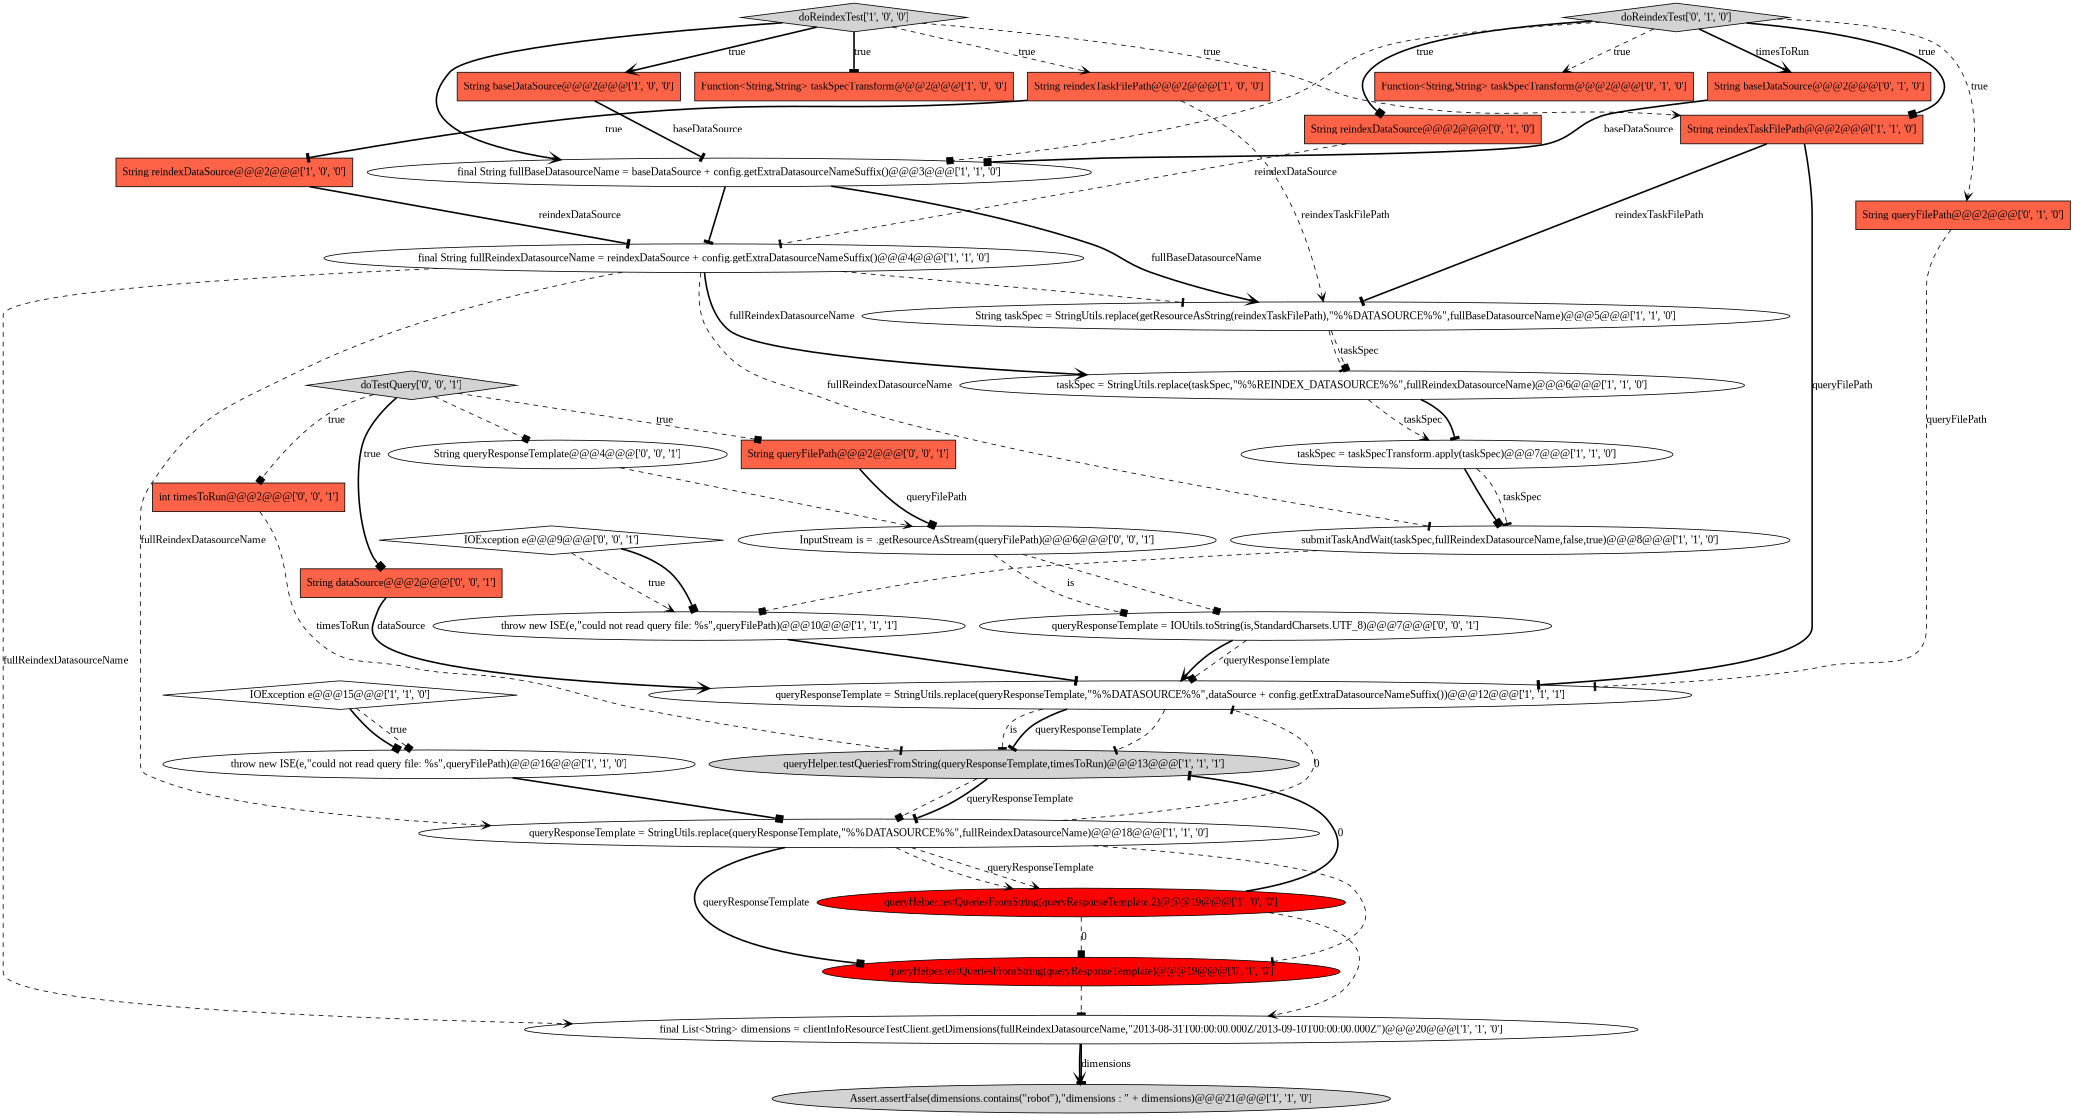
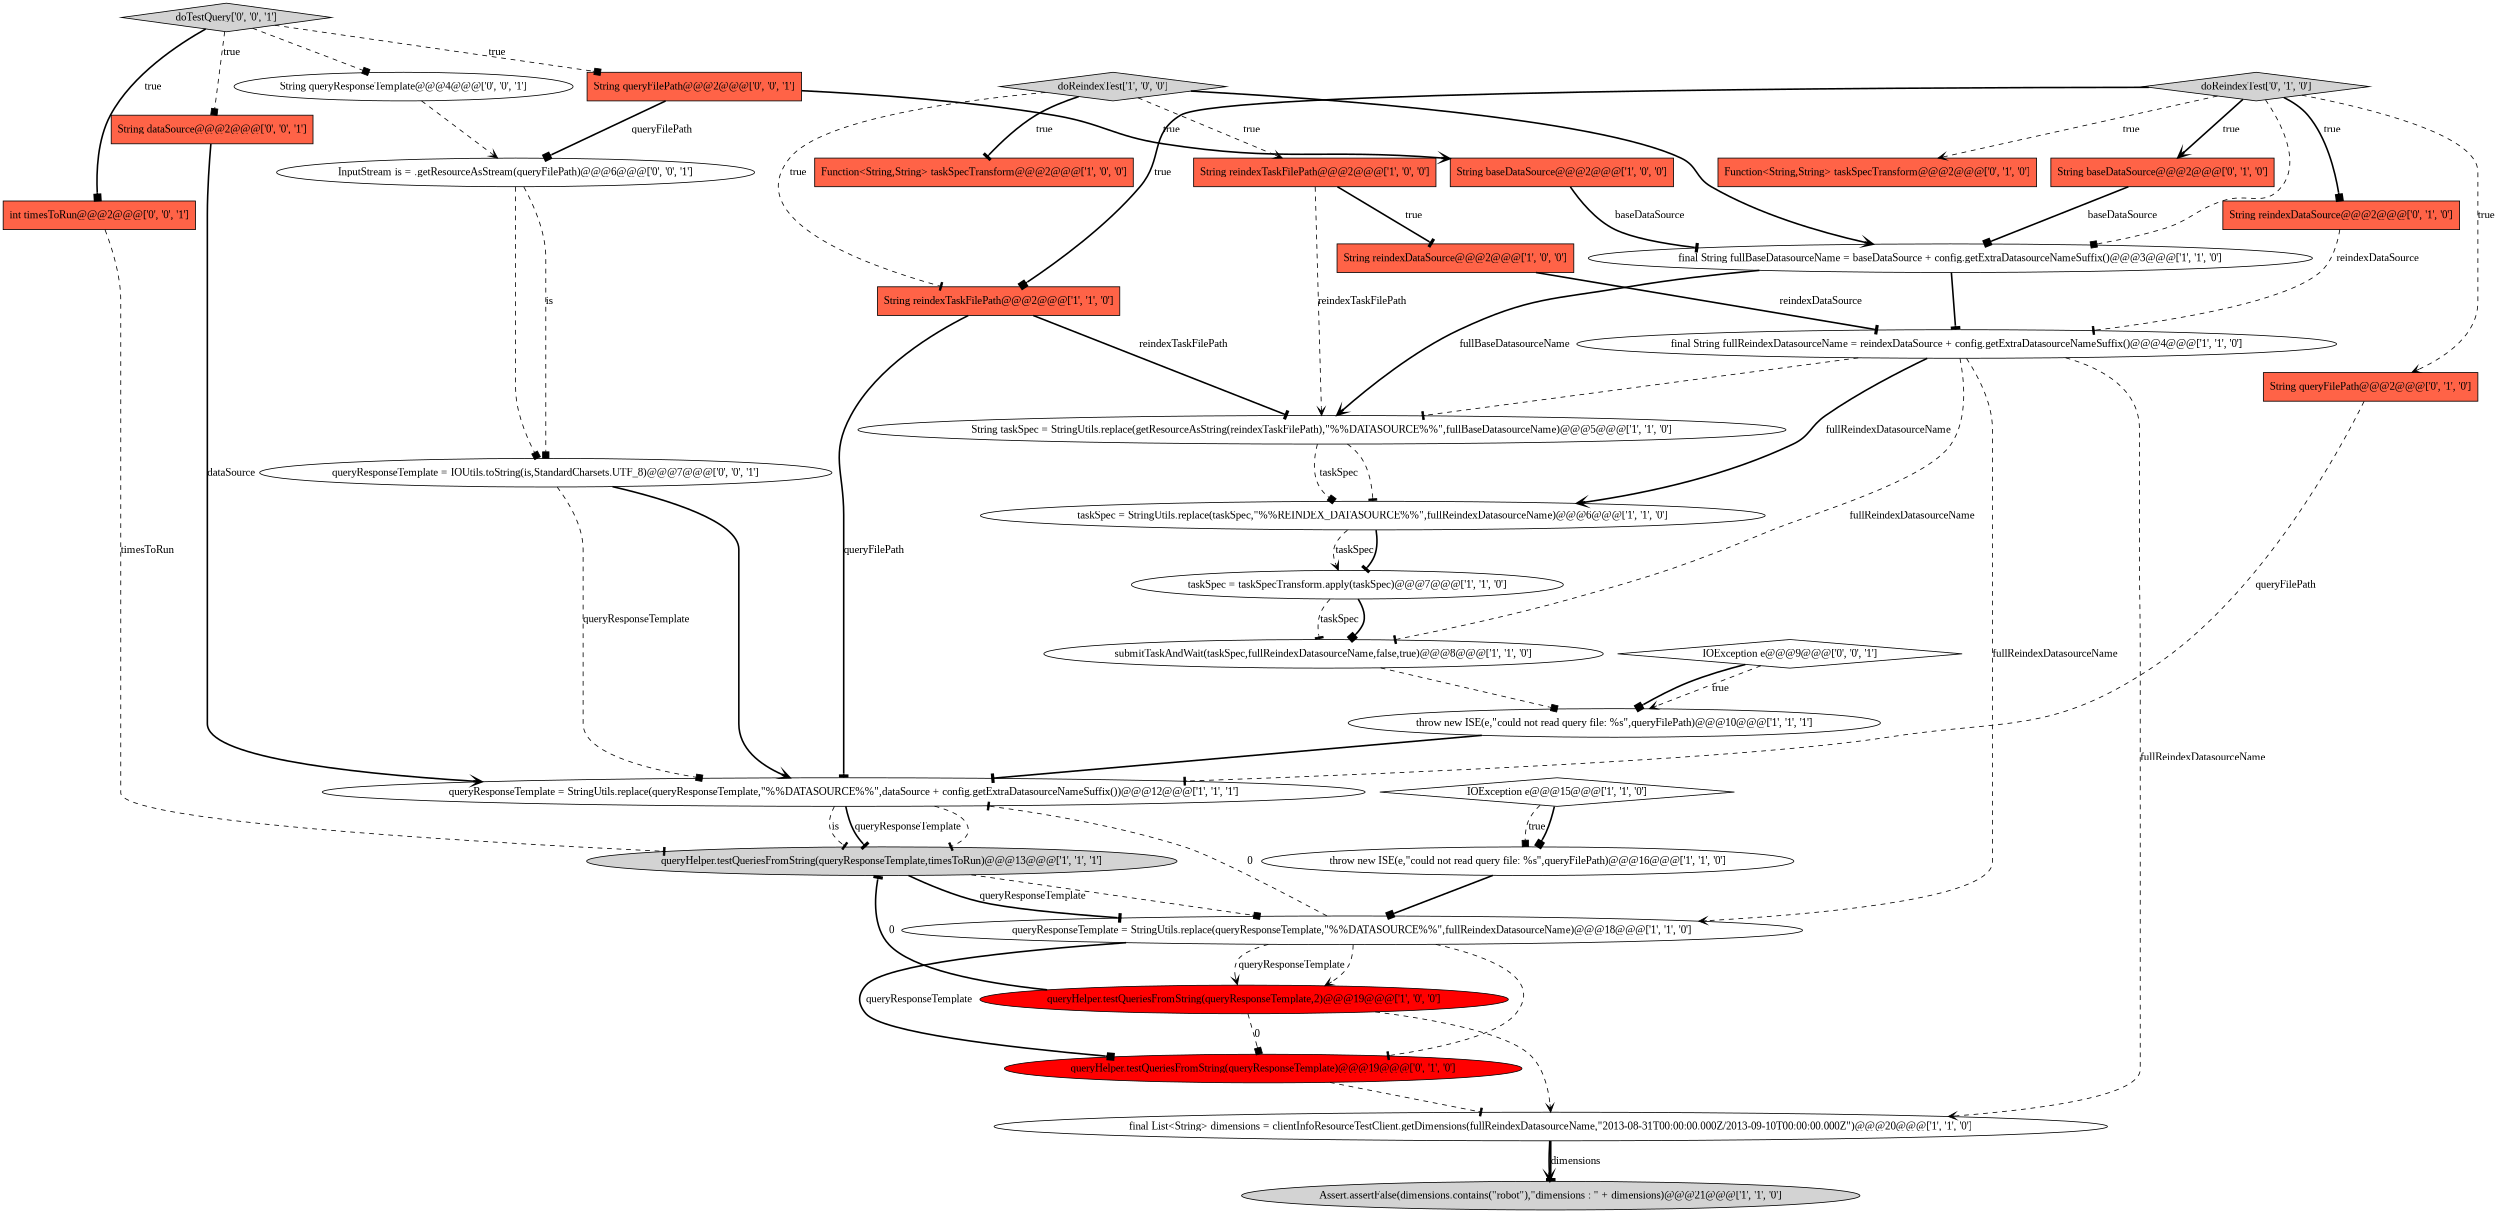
edge "doReindexTest['1', '0', '0']" -> "String baseDataSource@@@2@@@['1', '0', '0']": now "String queryFilePath@@@2@@@['0', '0', '1']" -> "String baseDataSource@@@2@@@['1', '0', '0']"
edge "doReindexTest['0', '1', '0']" -> "String baseDataSource@@@2@@@['0', '1', '0']": label "timesToRun" -> "true"
edge "doReindexTest['1', '0', '0']" -> "String reindexTaskFilePath@@@2@@@['1', '1', '0']": arrowhead vee -> tee
edge "doTestQuery['0', '0', '1']" -> "int timesToRun@@@2@@@['0', '0', '1']": style dashed -> bold
edge "doTestQuery['0', '0', '1']" -> "String dataSource@@@2@@@['0', '0', '1']": style bold -> dashed
